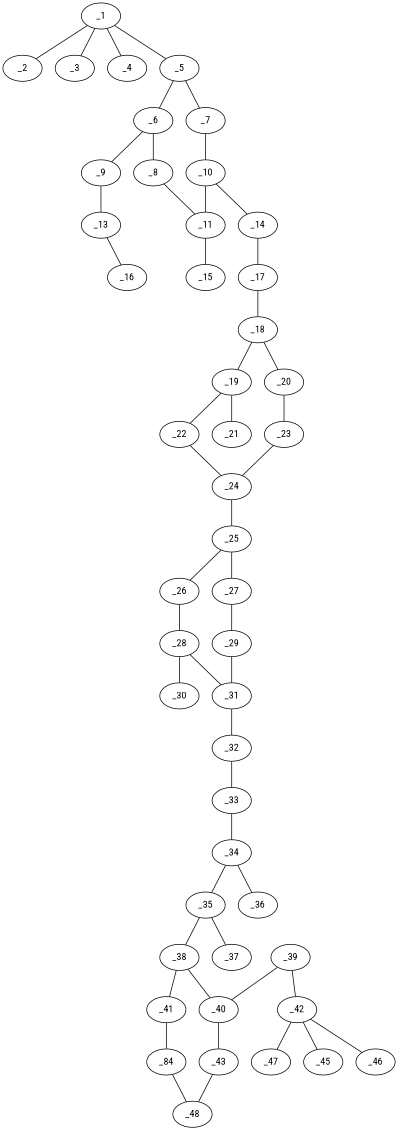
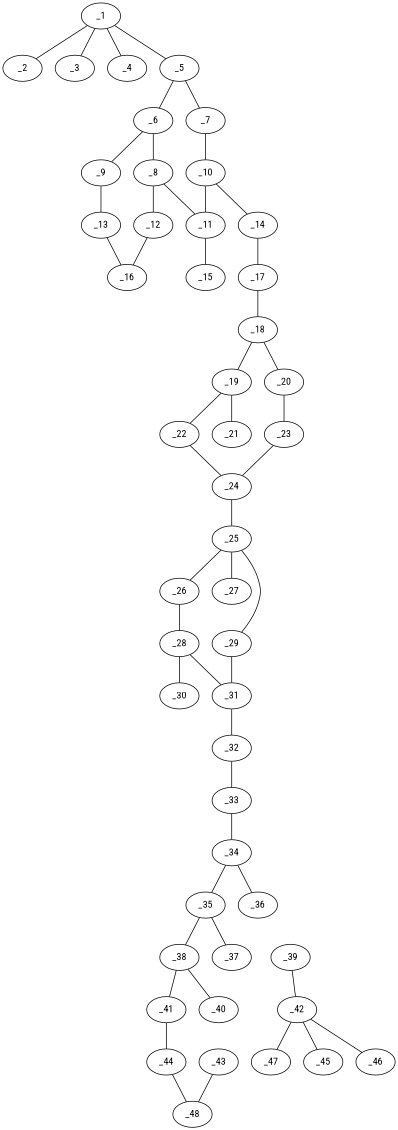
node "_12": added
edge "_27" -- "_29": now "_25" -- "_29"
edge "_39" -- "_40": removed
edge "_40" -- "_43": removed
node "_84": label "_84" -> "_44"
